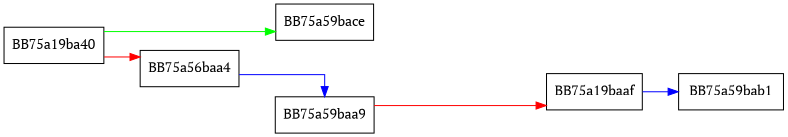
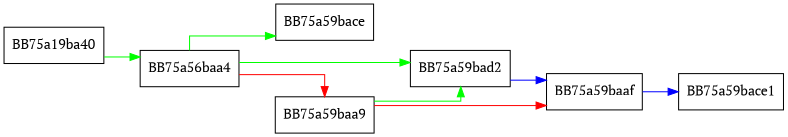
edge "BB75a19ba40" -> "BB75a59bace": now "BB75a56baa4" -> "BB75a59bace"
edge "BB75a19ba40" -> "BB75a56baa4": color red -> green
node "BB75a59bad2": added
edge "BB75a56baa4" -> "BB75a59baa9": color blue -> red
node "BB75a19baaf": label "BB75a19baaf" -> "BB75a59baaf"
node "BB75a59bab1": label "BB75a59bab1" -> "BB75a59bace1"
